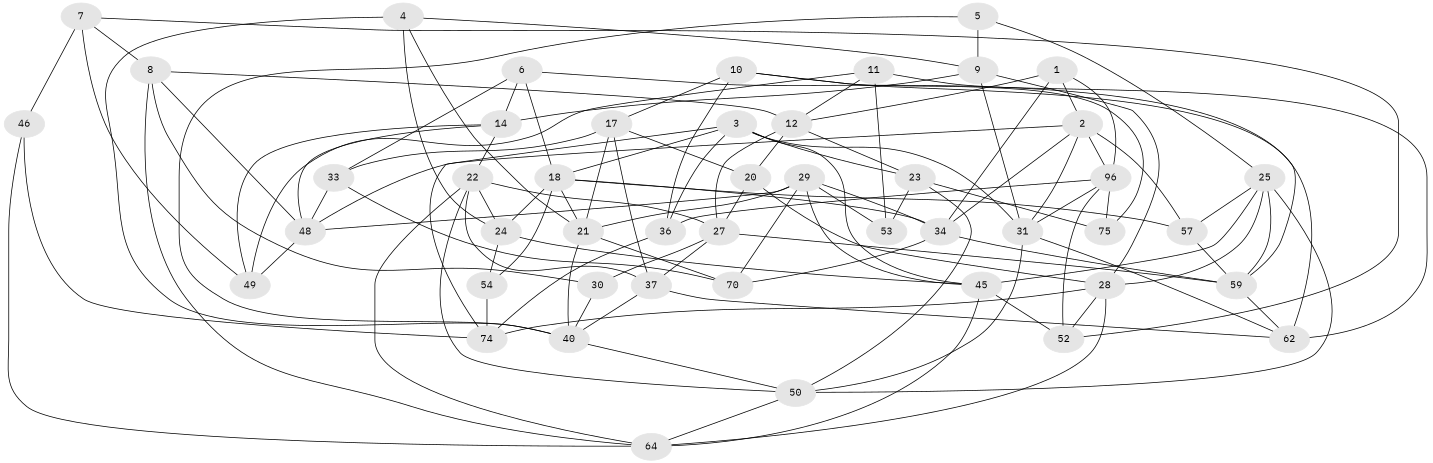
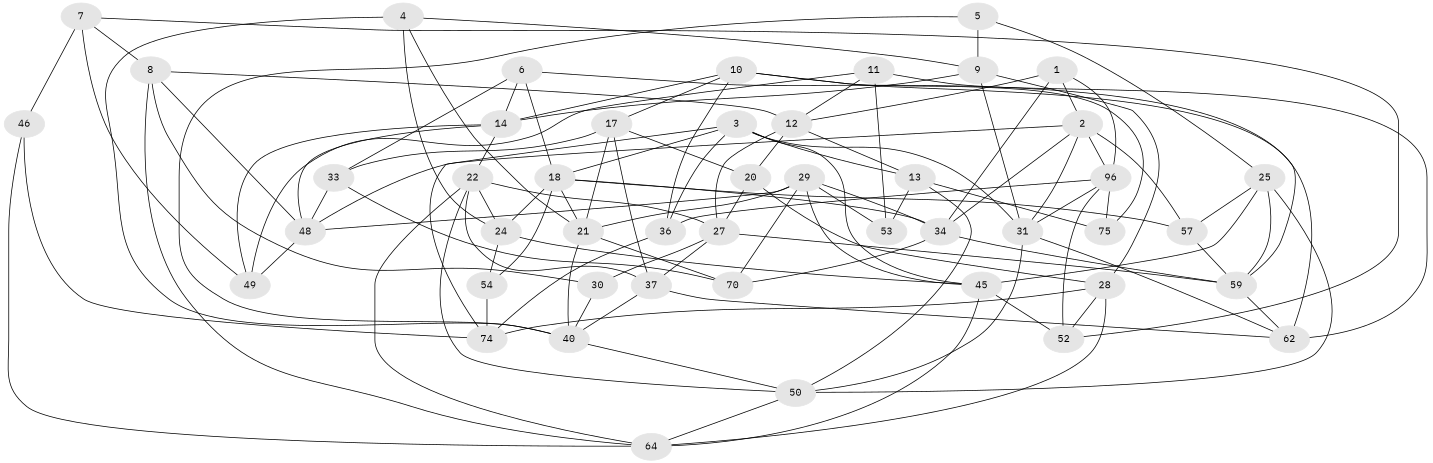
edge "10" -- "14": added
node "23": label "23" -> "13"
edge "25" -- "28": removed
